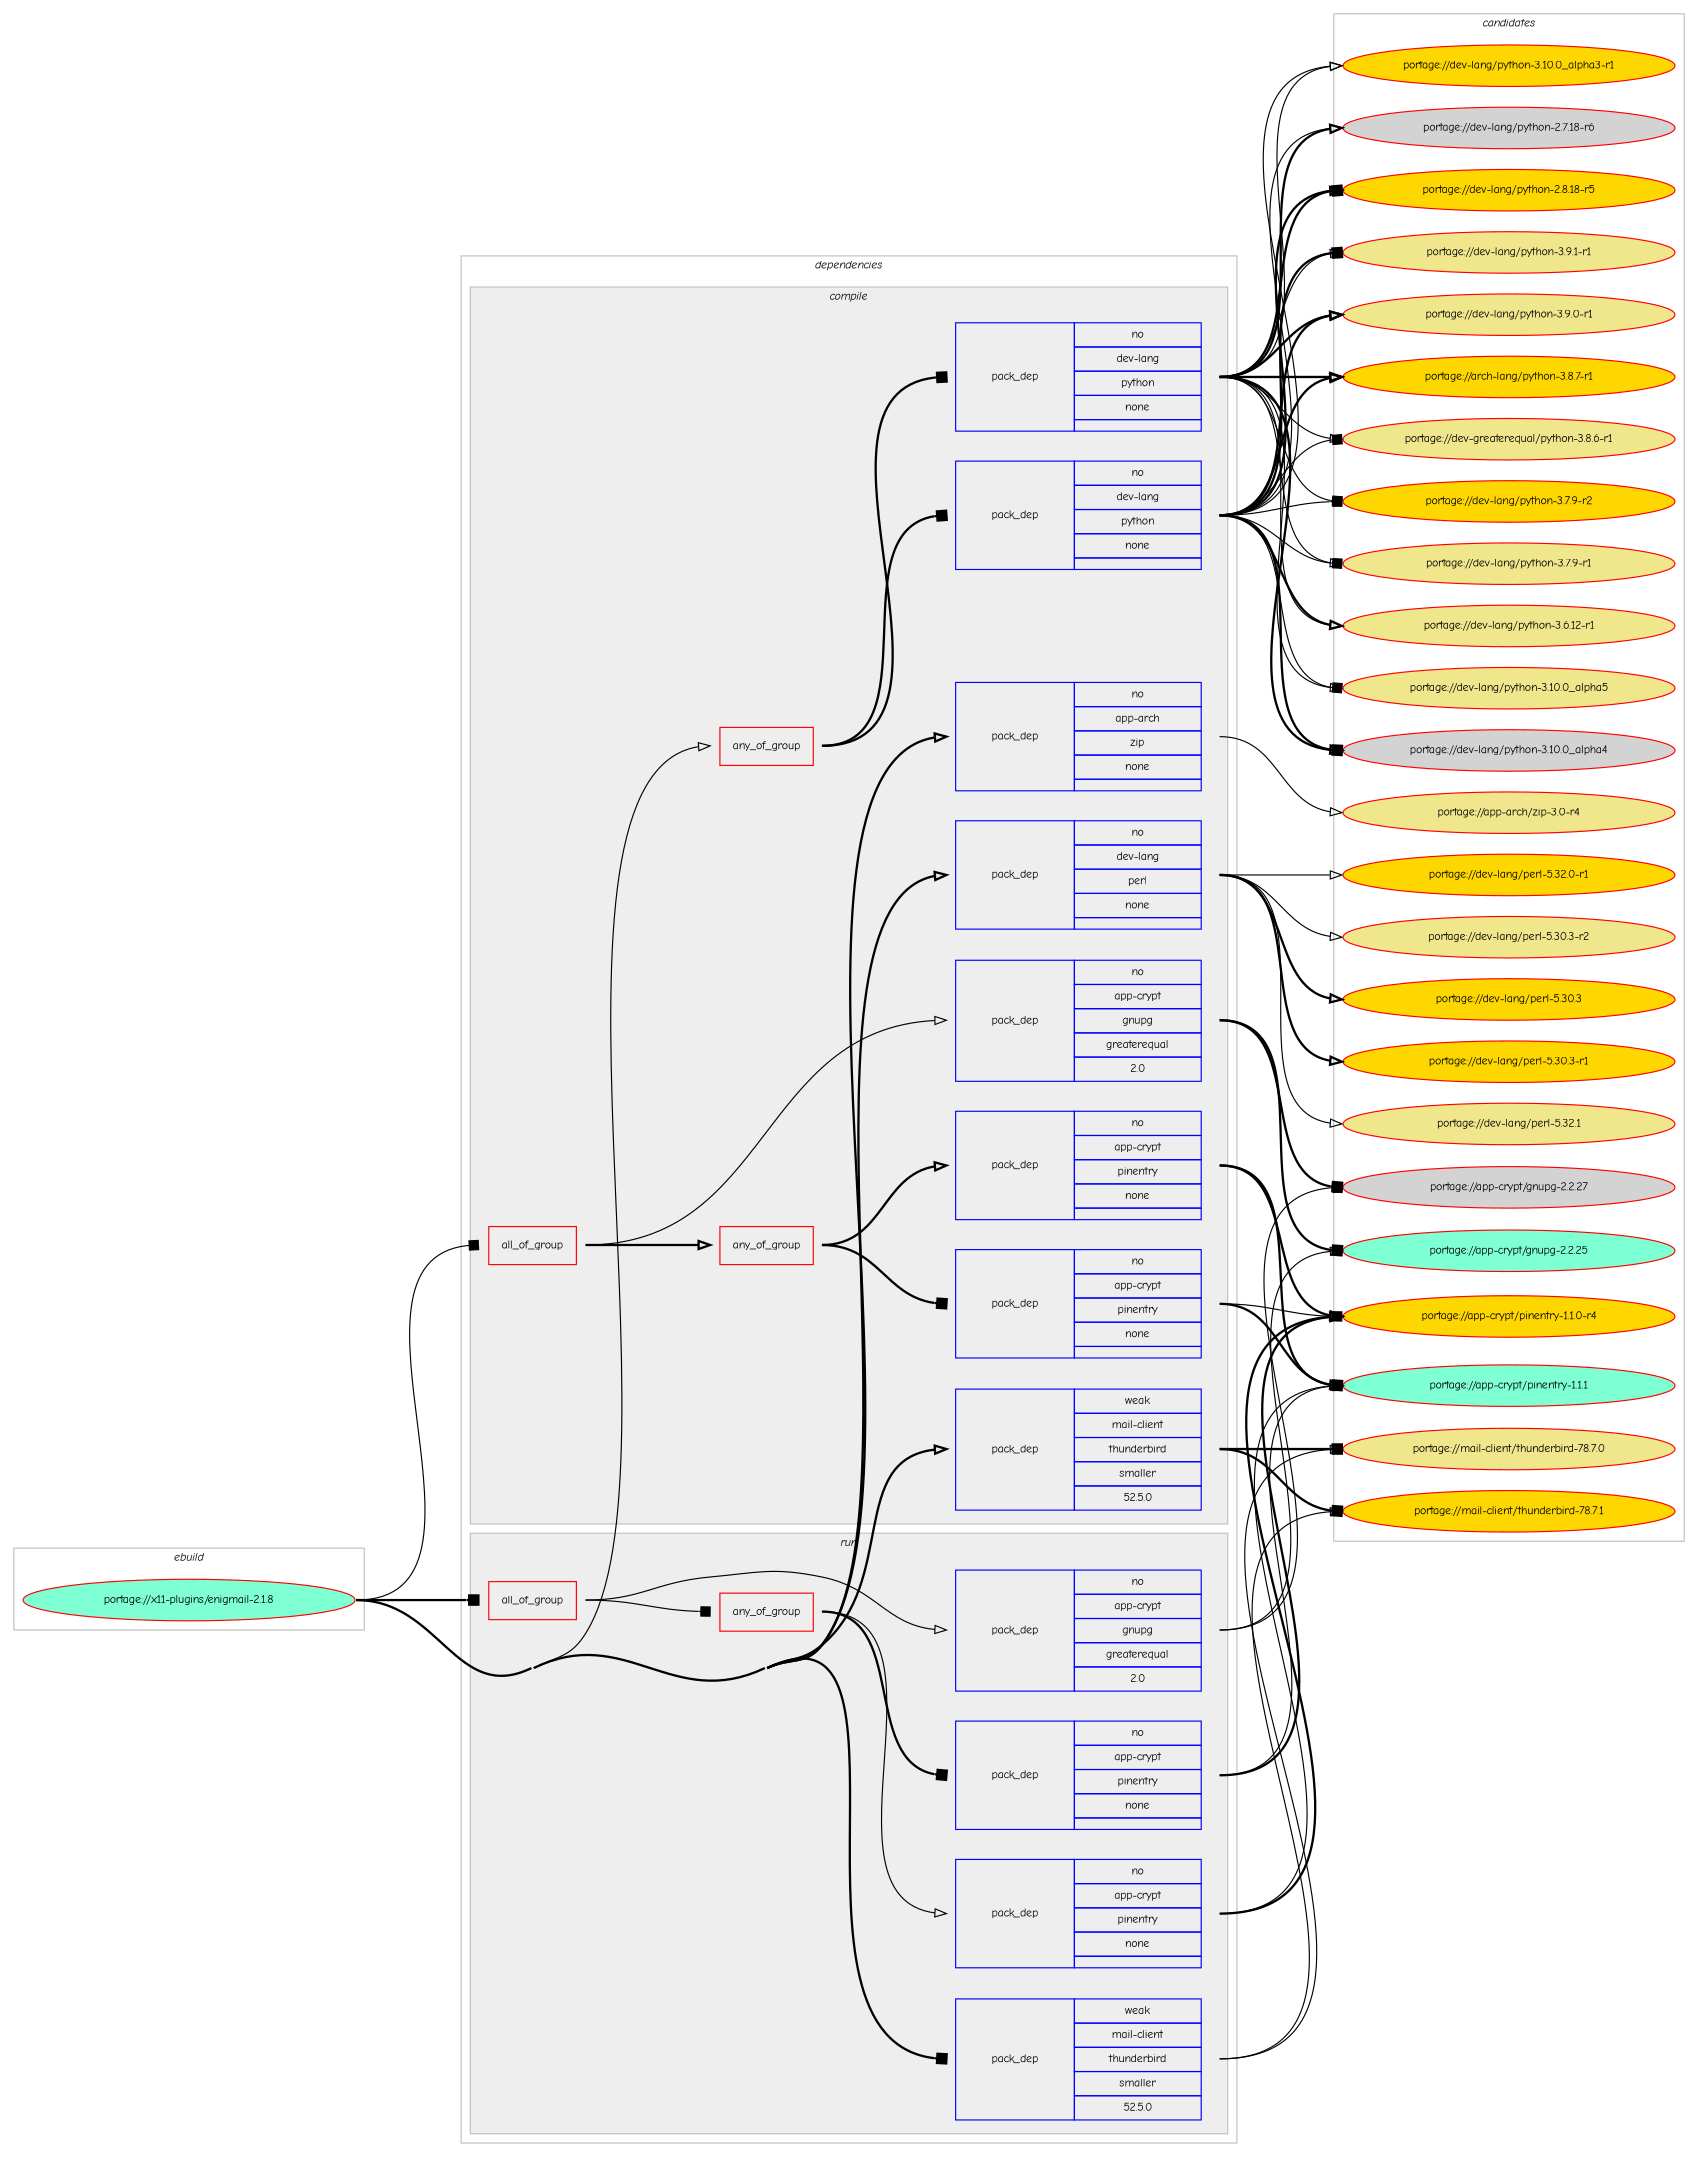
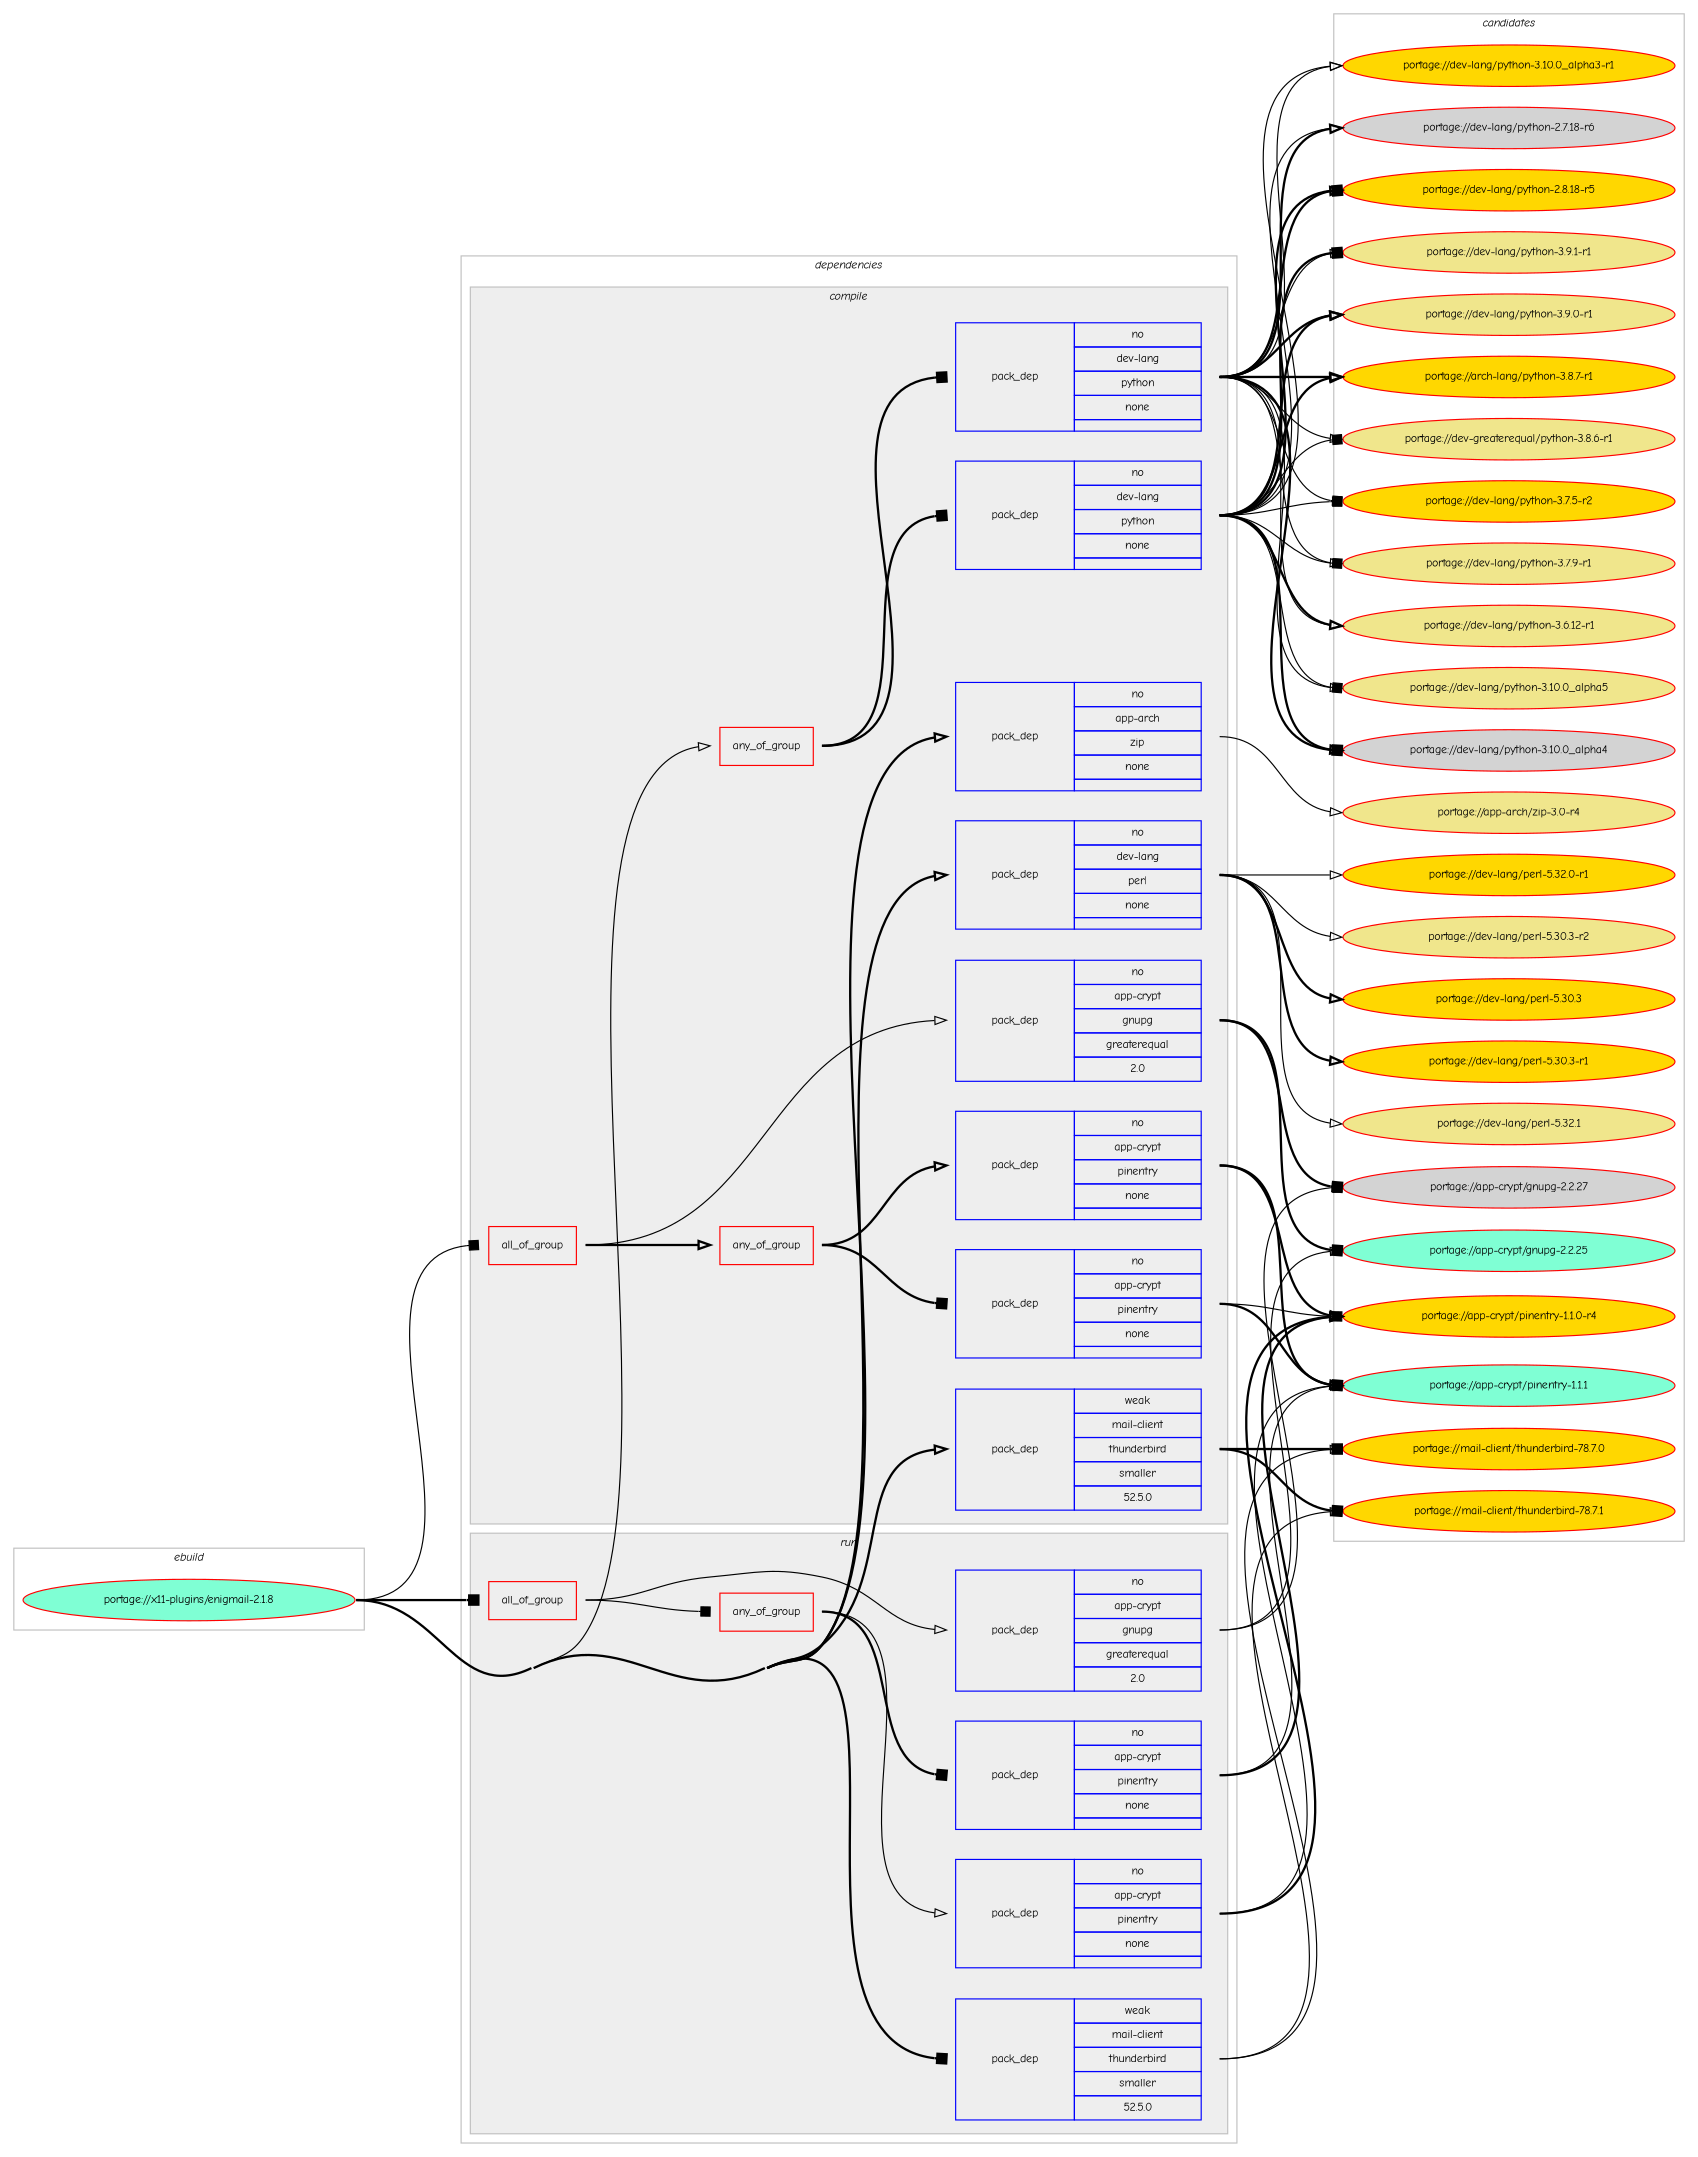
node "portage://dev-lang/python-3.7.9-r2": label "portage://dev-lang/python-3.7.9-r2" -> "portage://dev-lang/python-3.7.5-r2"
node "portage://mail-client/thunderbird-78.7.0": fillcolor khaki -> gold
